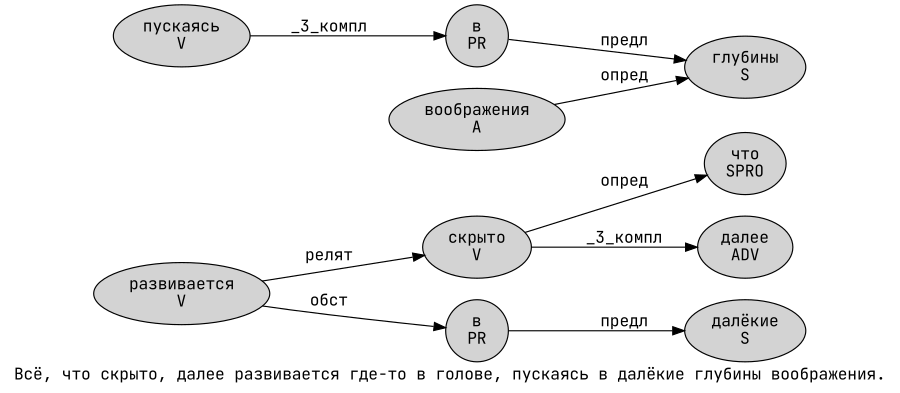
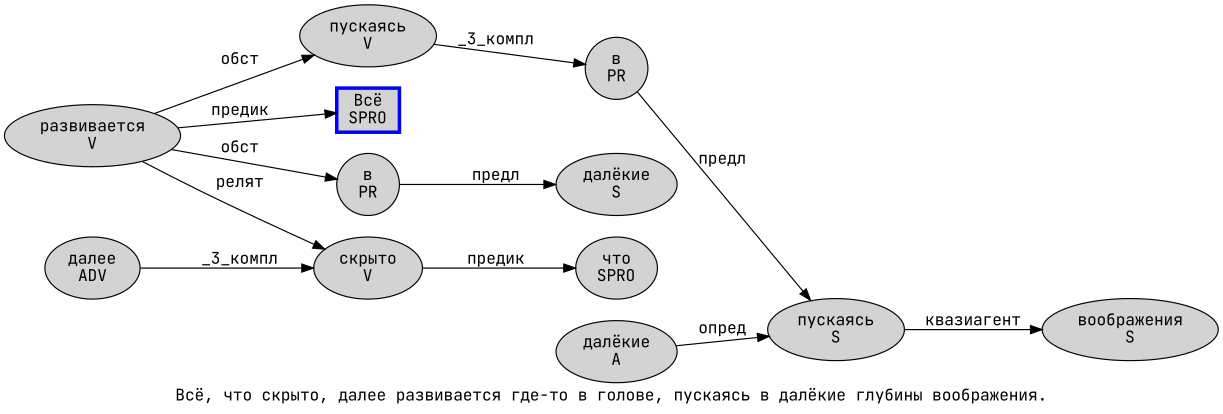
node "глубины S": label "глубины S" -> "пускаясь S"
edge "развивается V" -> "пускаясь V": added, label "обст"
node "Всё SPRO": added
node "воображения A": label "воображения A" -> "далёкие A"
edge "скрыто V" -> "что SPRO": label "опред" -> "предик"
edge "скрыто V" -> "далее ADV": reversed
node "воображения S": added
